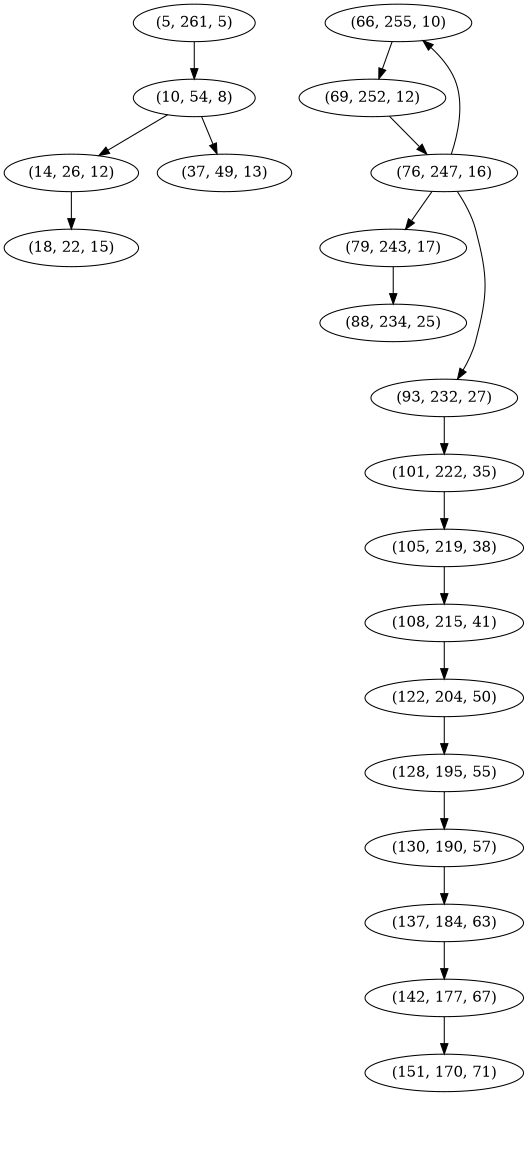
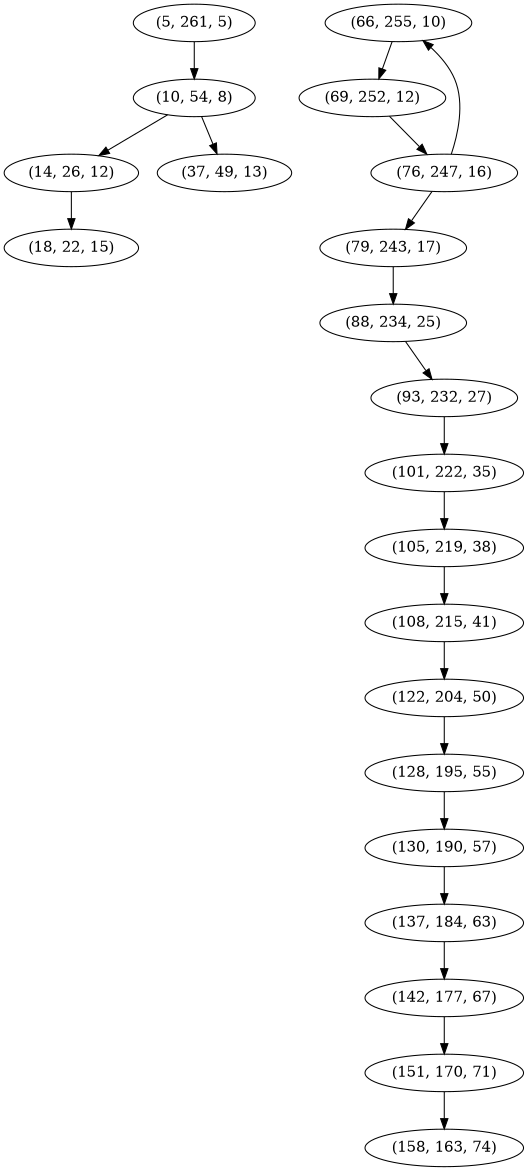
edge "(76, 247, 16)" -> "(93, 232, 27)": now "(88, 234, 25)" -> "(93, 232, 27)"
node "(158, 163, 74)": added
